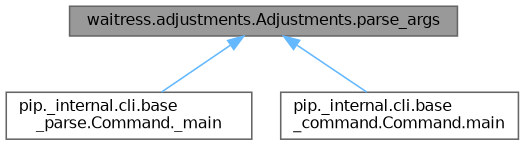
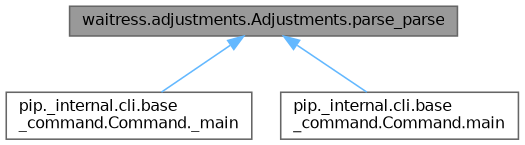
node "waitress.adjustments.Adjustments.parse_args": label "waitress.adjustments.Adjustments.parse_args" -> "waitress.adjustments.Adjustments.parse_parse"
node "pip._internal.cli.base _parse.Command._main": label "pip._internal.cli.base _parse.Command._main" -> "pip._internal.cli.base _command.Command._main"
